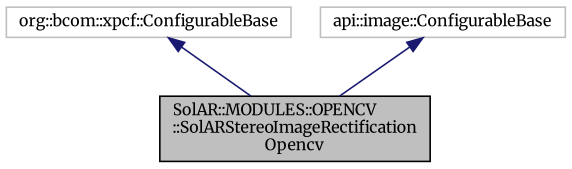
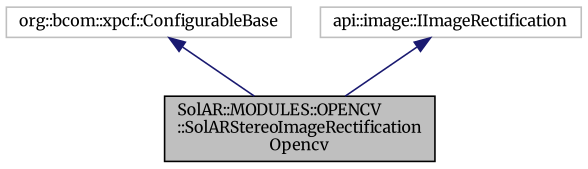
node "api::image::ConfigurableBase": label "api::image::ConfigurableBase" -> "api::image::IImageRectification"
